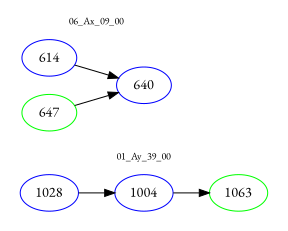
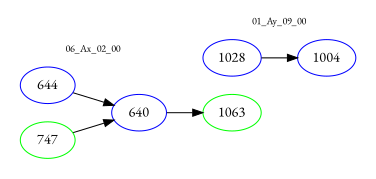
cluster "06_Ax_09_00": label "06_Ax_09_00" -> "06_Ax_02_00"
node "614": label "614" -> "644"
node "647": label "647" -> "747"
cluster "01_Ay_39_00": label "01_Ay_39_00" -> "01_Ay_09_00"
edge "1004" -> "1063": now "640" -> "1063"
